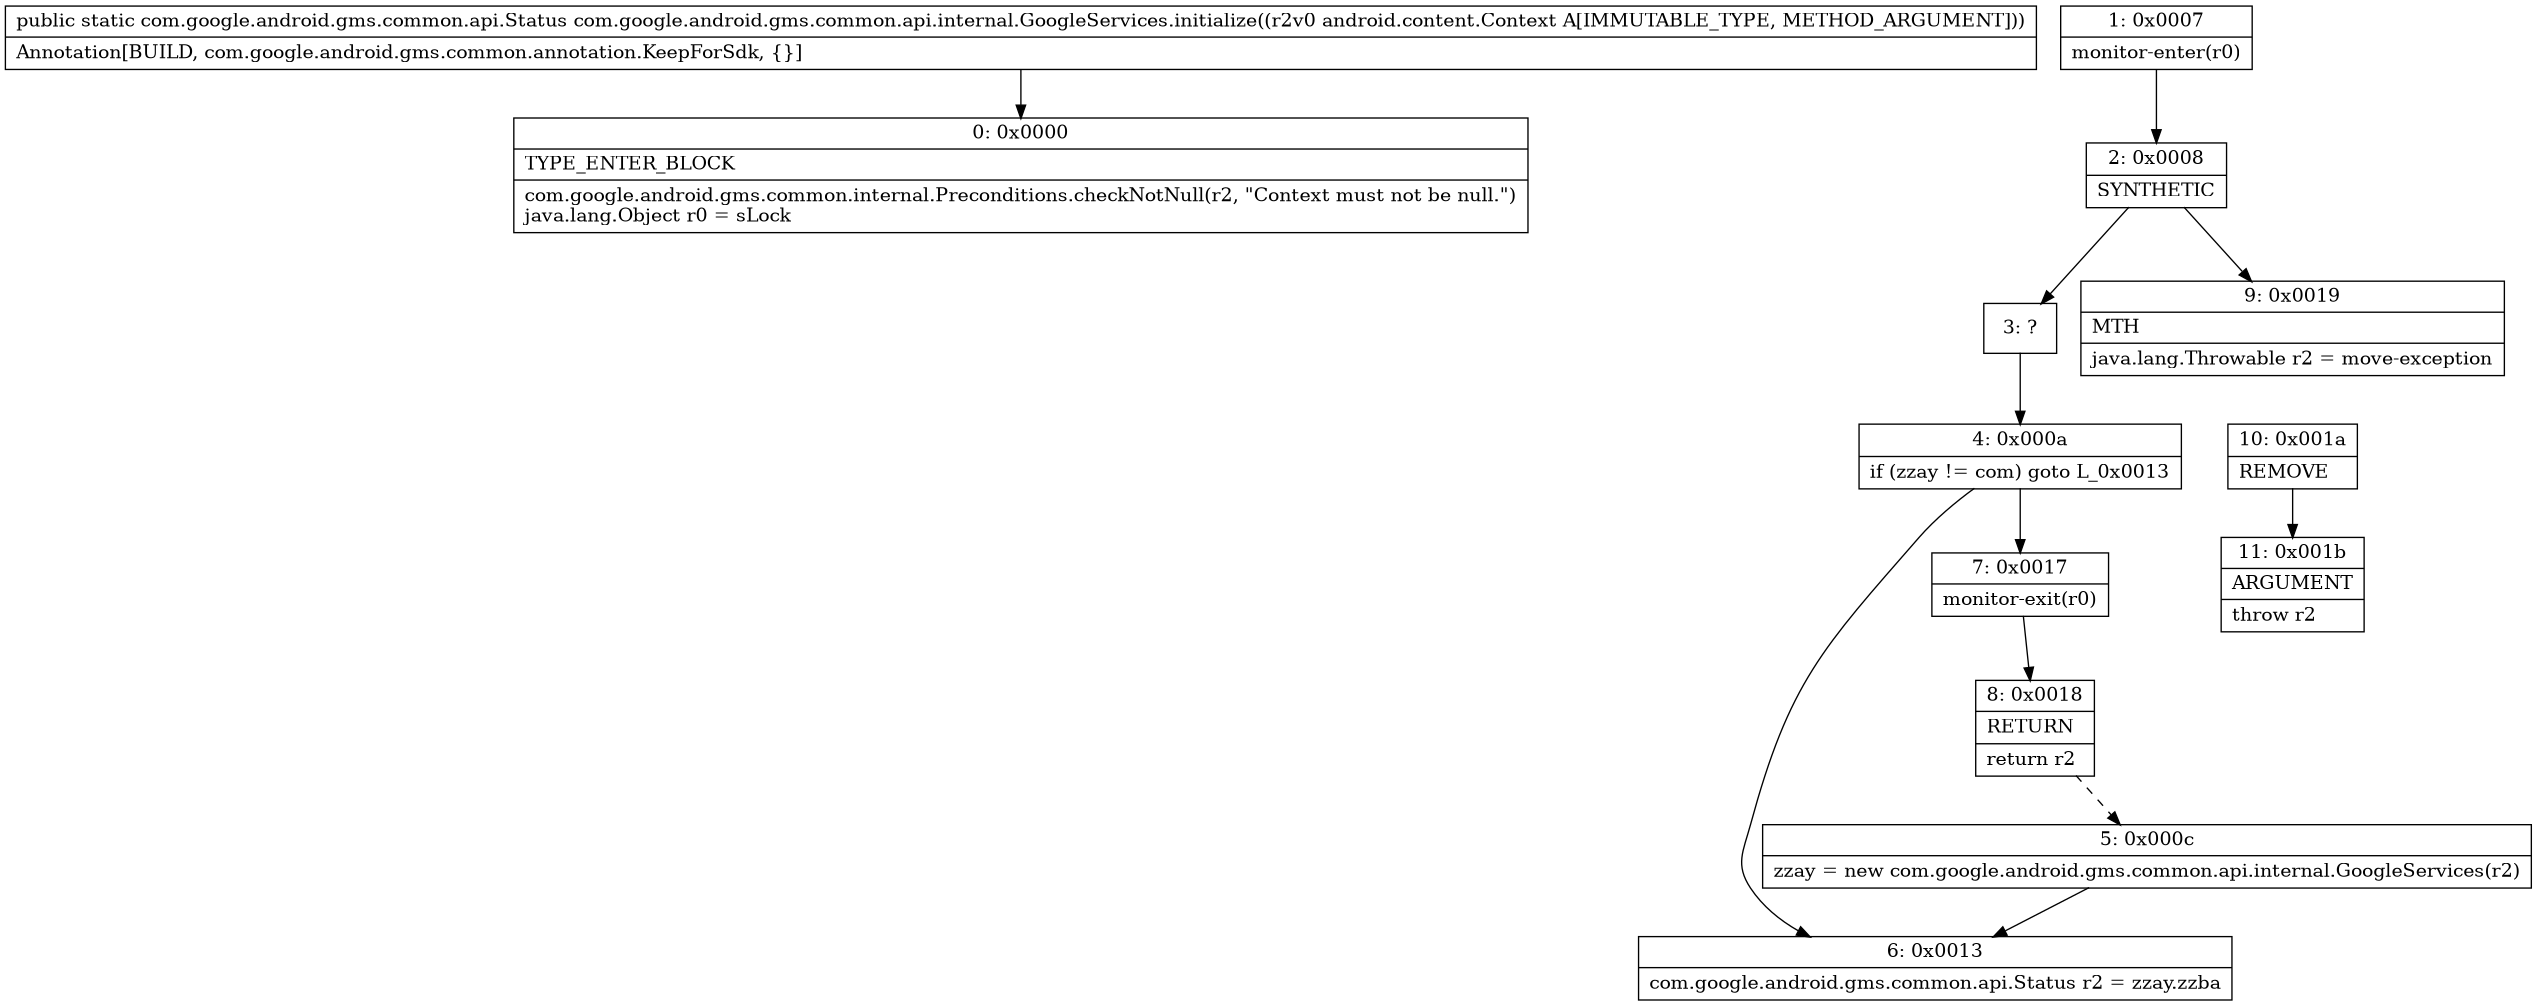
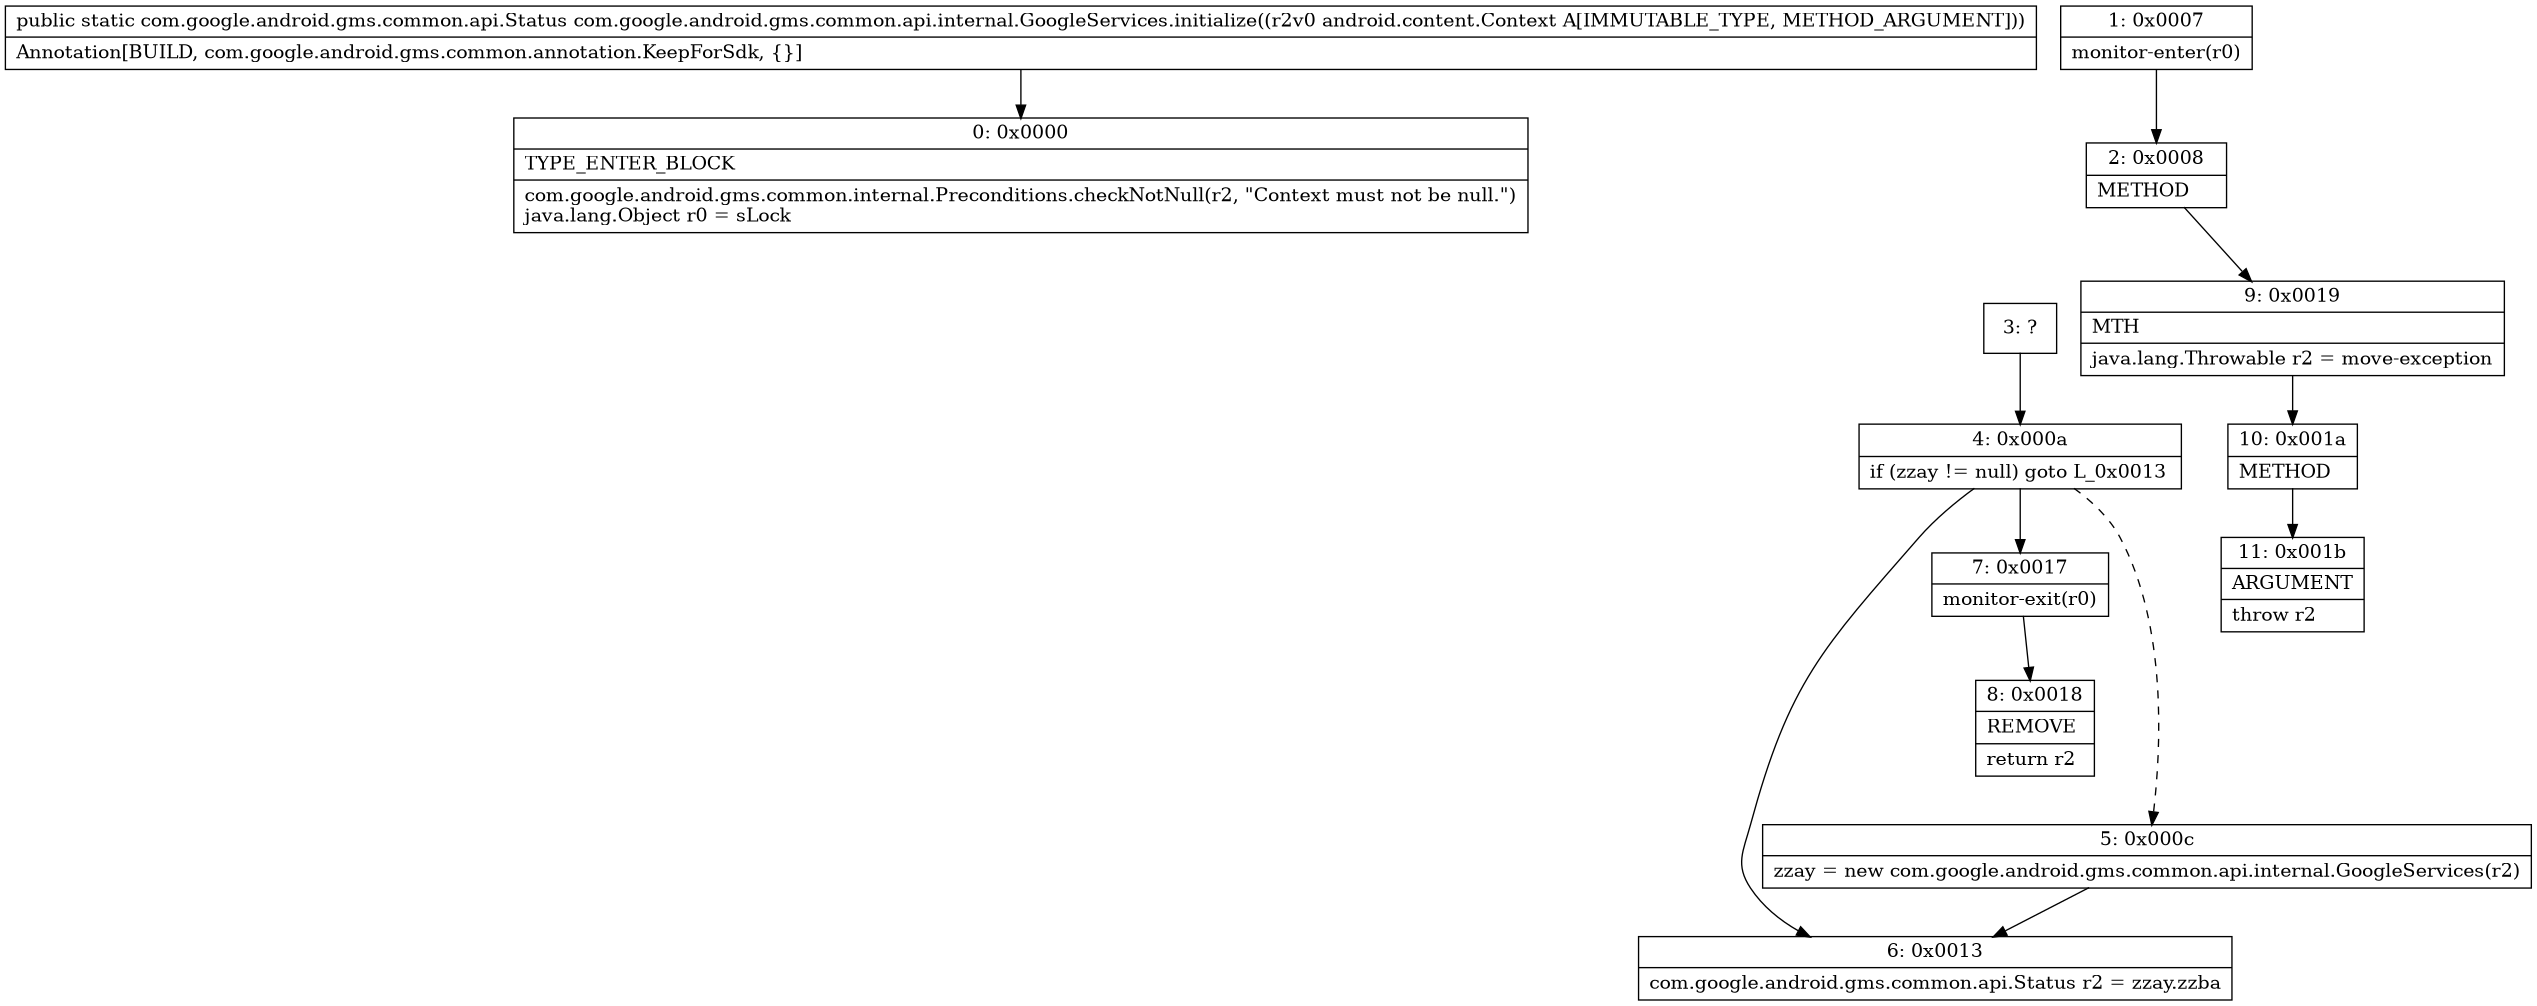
node "2: 0x0008": text "SYNTHETIC" -> "METHOD"
edge "2: 0x0008" -> "3: ?": removed
edge "9: 0x0019" -> "10: 0x001a": added
node "4: 0x000a": text "if (zzay != com) goto L_0x0013" -> "if (zzay != null) goto L_0x0013"
node "10: 0x001a": text "REMOVE" -> "METHOD"
node "8: 0x0018": text "RETURN" -> "REMOVE"
edge "8: 0x0018" -> "5: 0x000c": now "4: 0x000a" -> "5: 0x000c"
